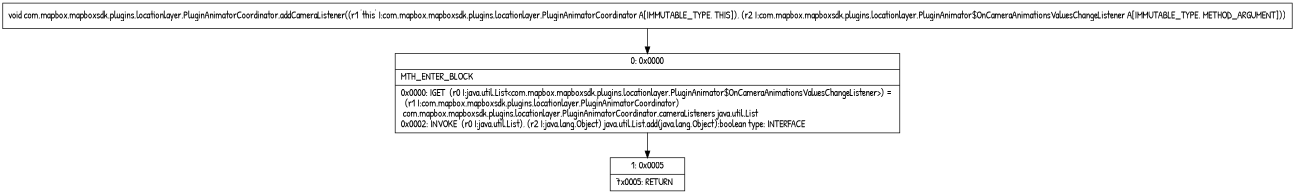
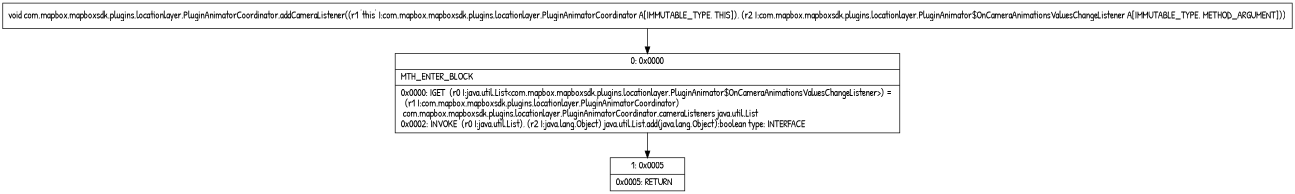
node "1: 0x0005": text "7x0005: RETURN" -> "0x0005: RETURN"
